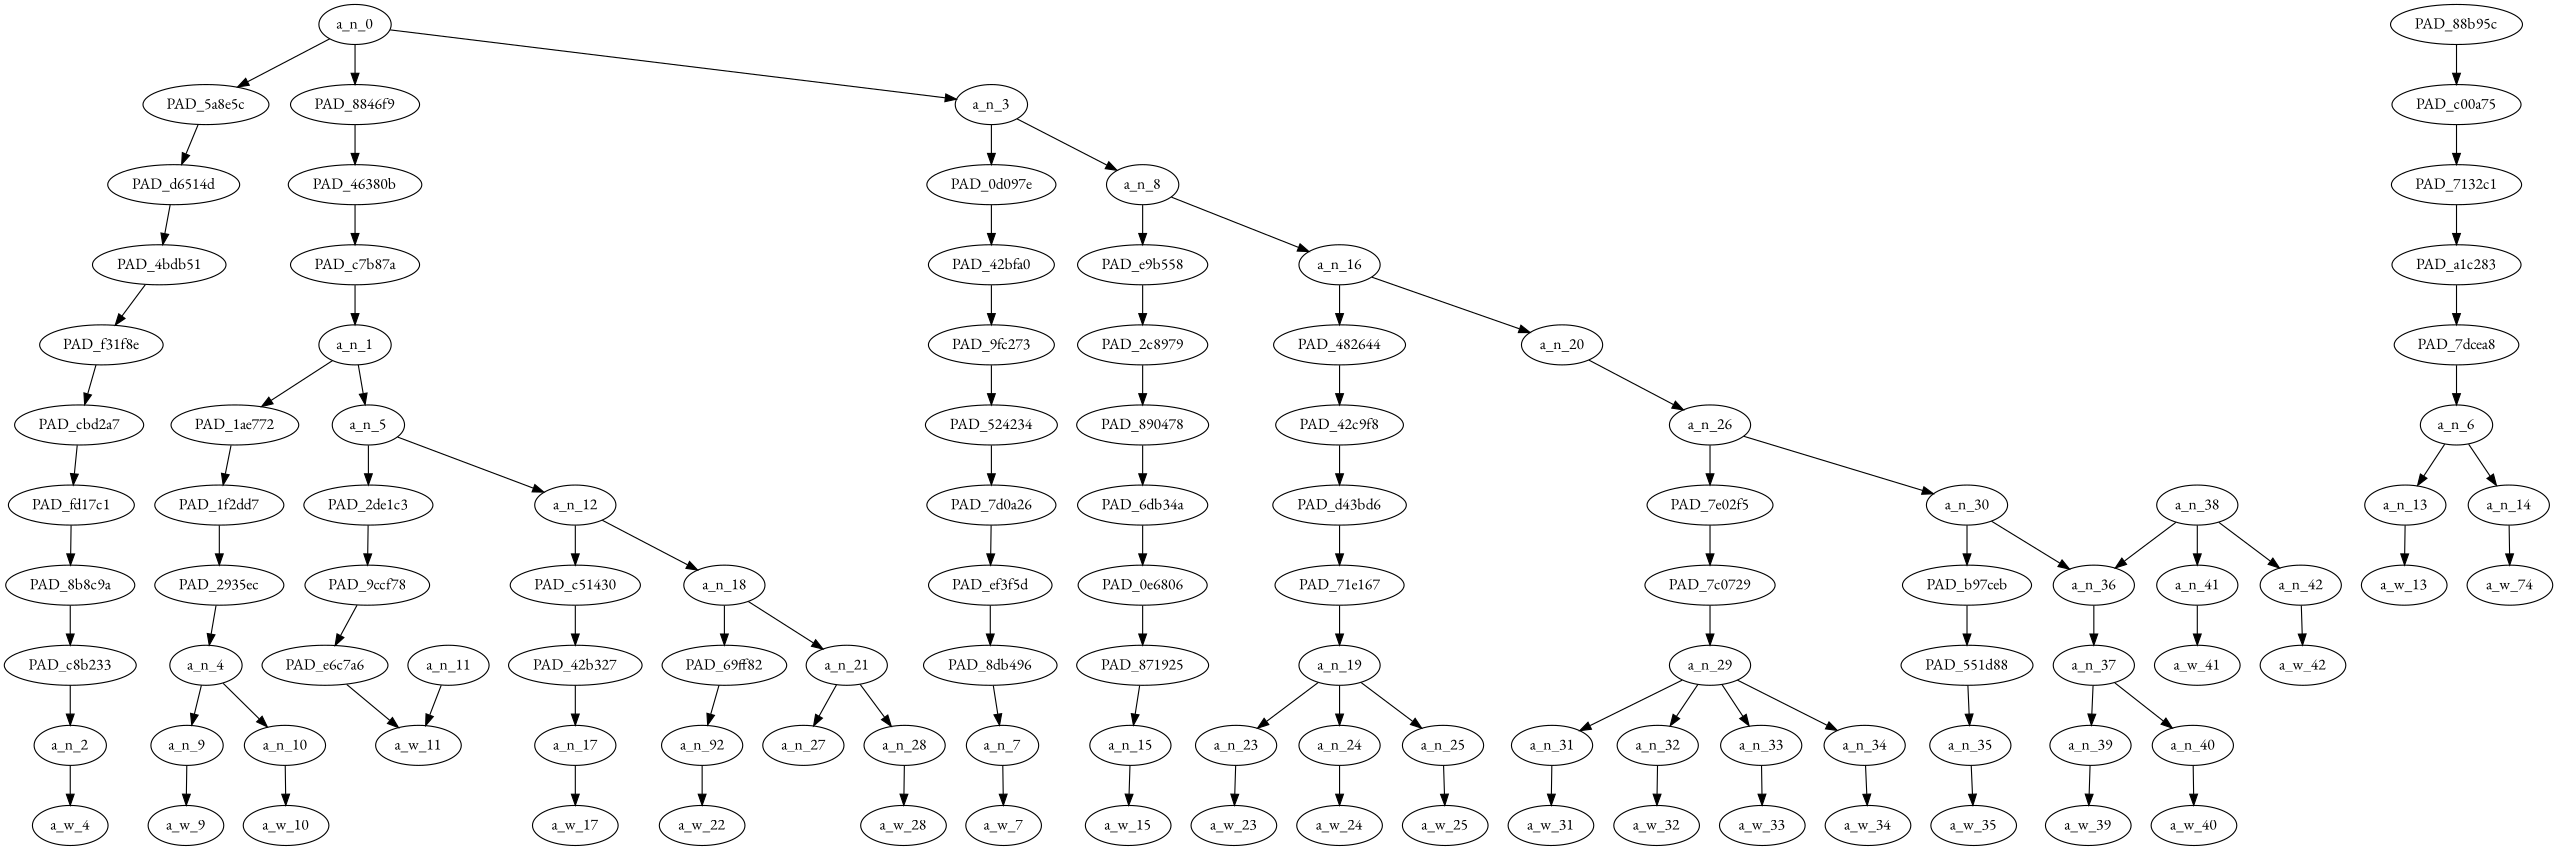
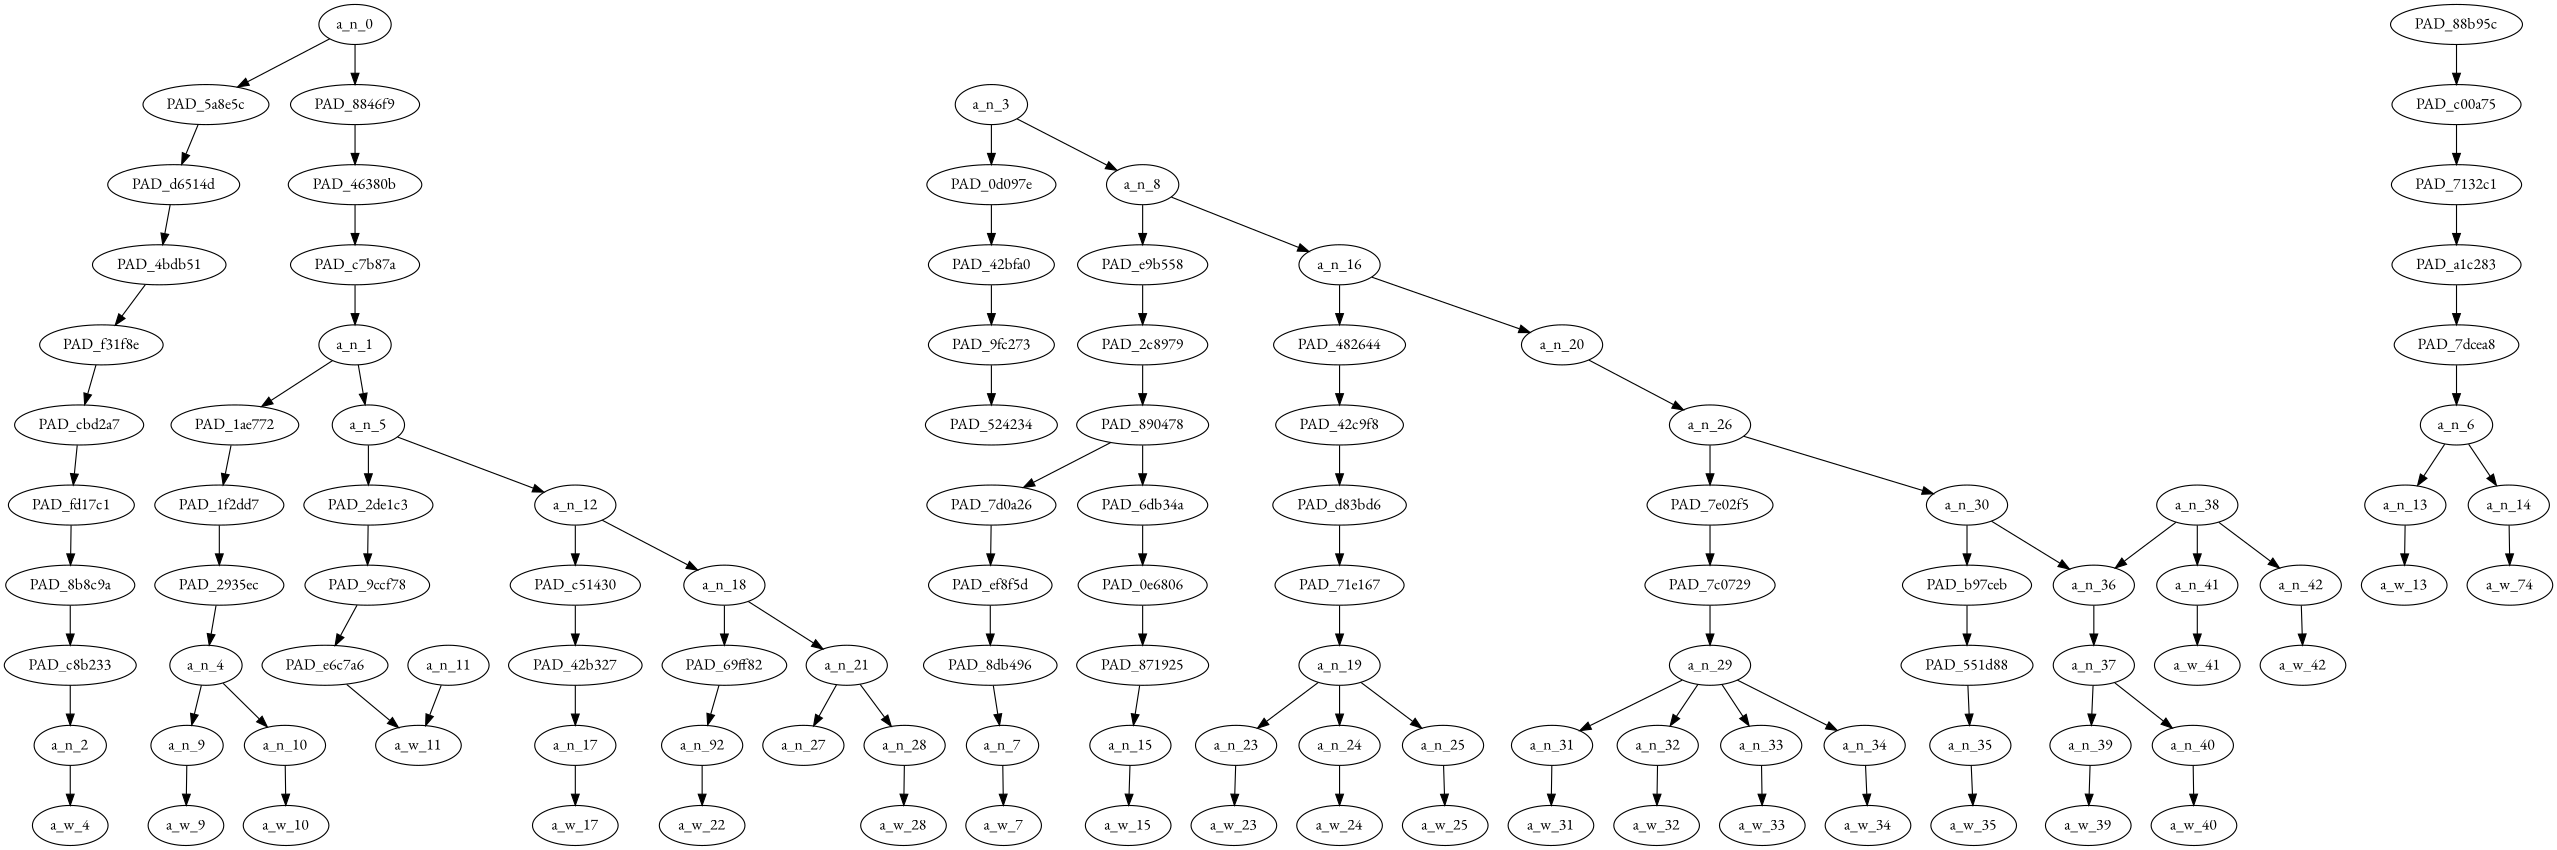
edge "a_n_0" -> "a_n_3": removed
edge "PAD_524234" -> "PAD_7d0a26": now "PAD_890478" -> "PAD_7d0a26"
node "PAD_d43bd6": label "PAD_d43bd6" -> "PAD_d83bd6"
node "PAD_ef3f5d": label "PAD_ef3f5d" -> "PAD_ef8f5d"
